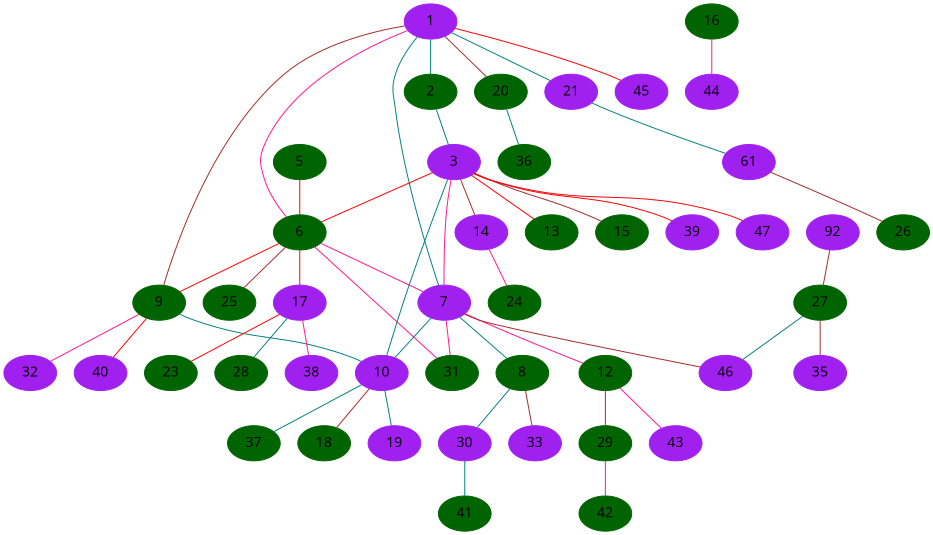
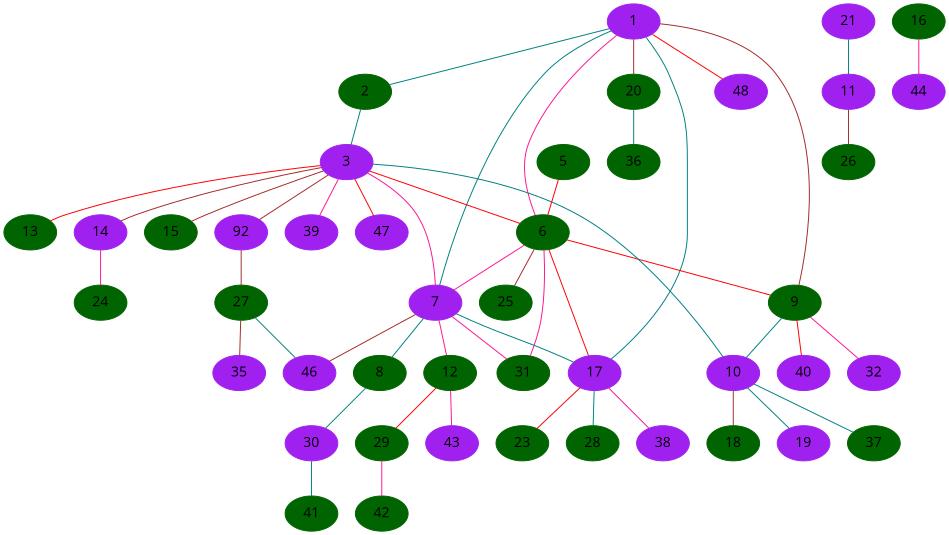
edge "1" -- "21": now "1" -- "17"
node "45": label "45" -> "48"
node "61": label "61" -> "11"
edge "3" -- "92": added
edge "3" -- "39": color red -> deeppink
edge "7" -- "10": now "7" -- "17"
node "33": removed
